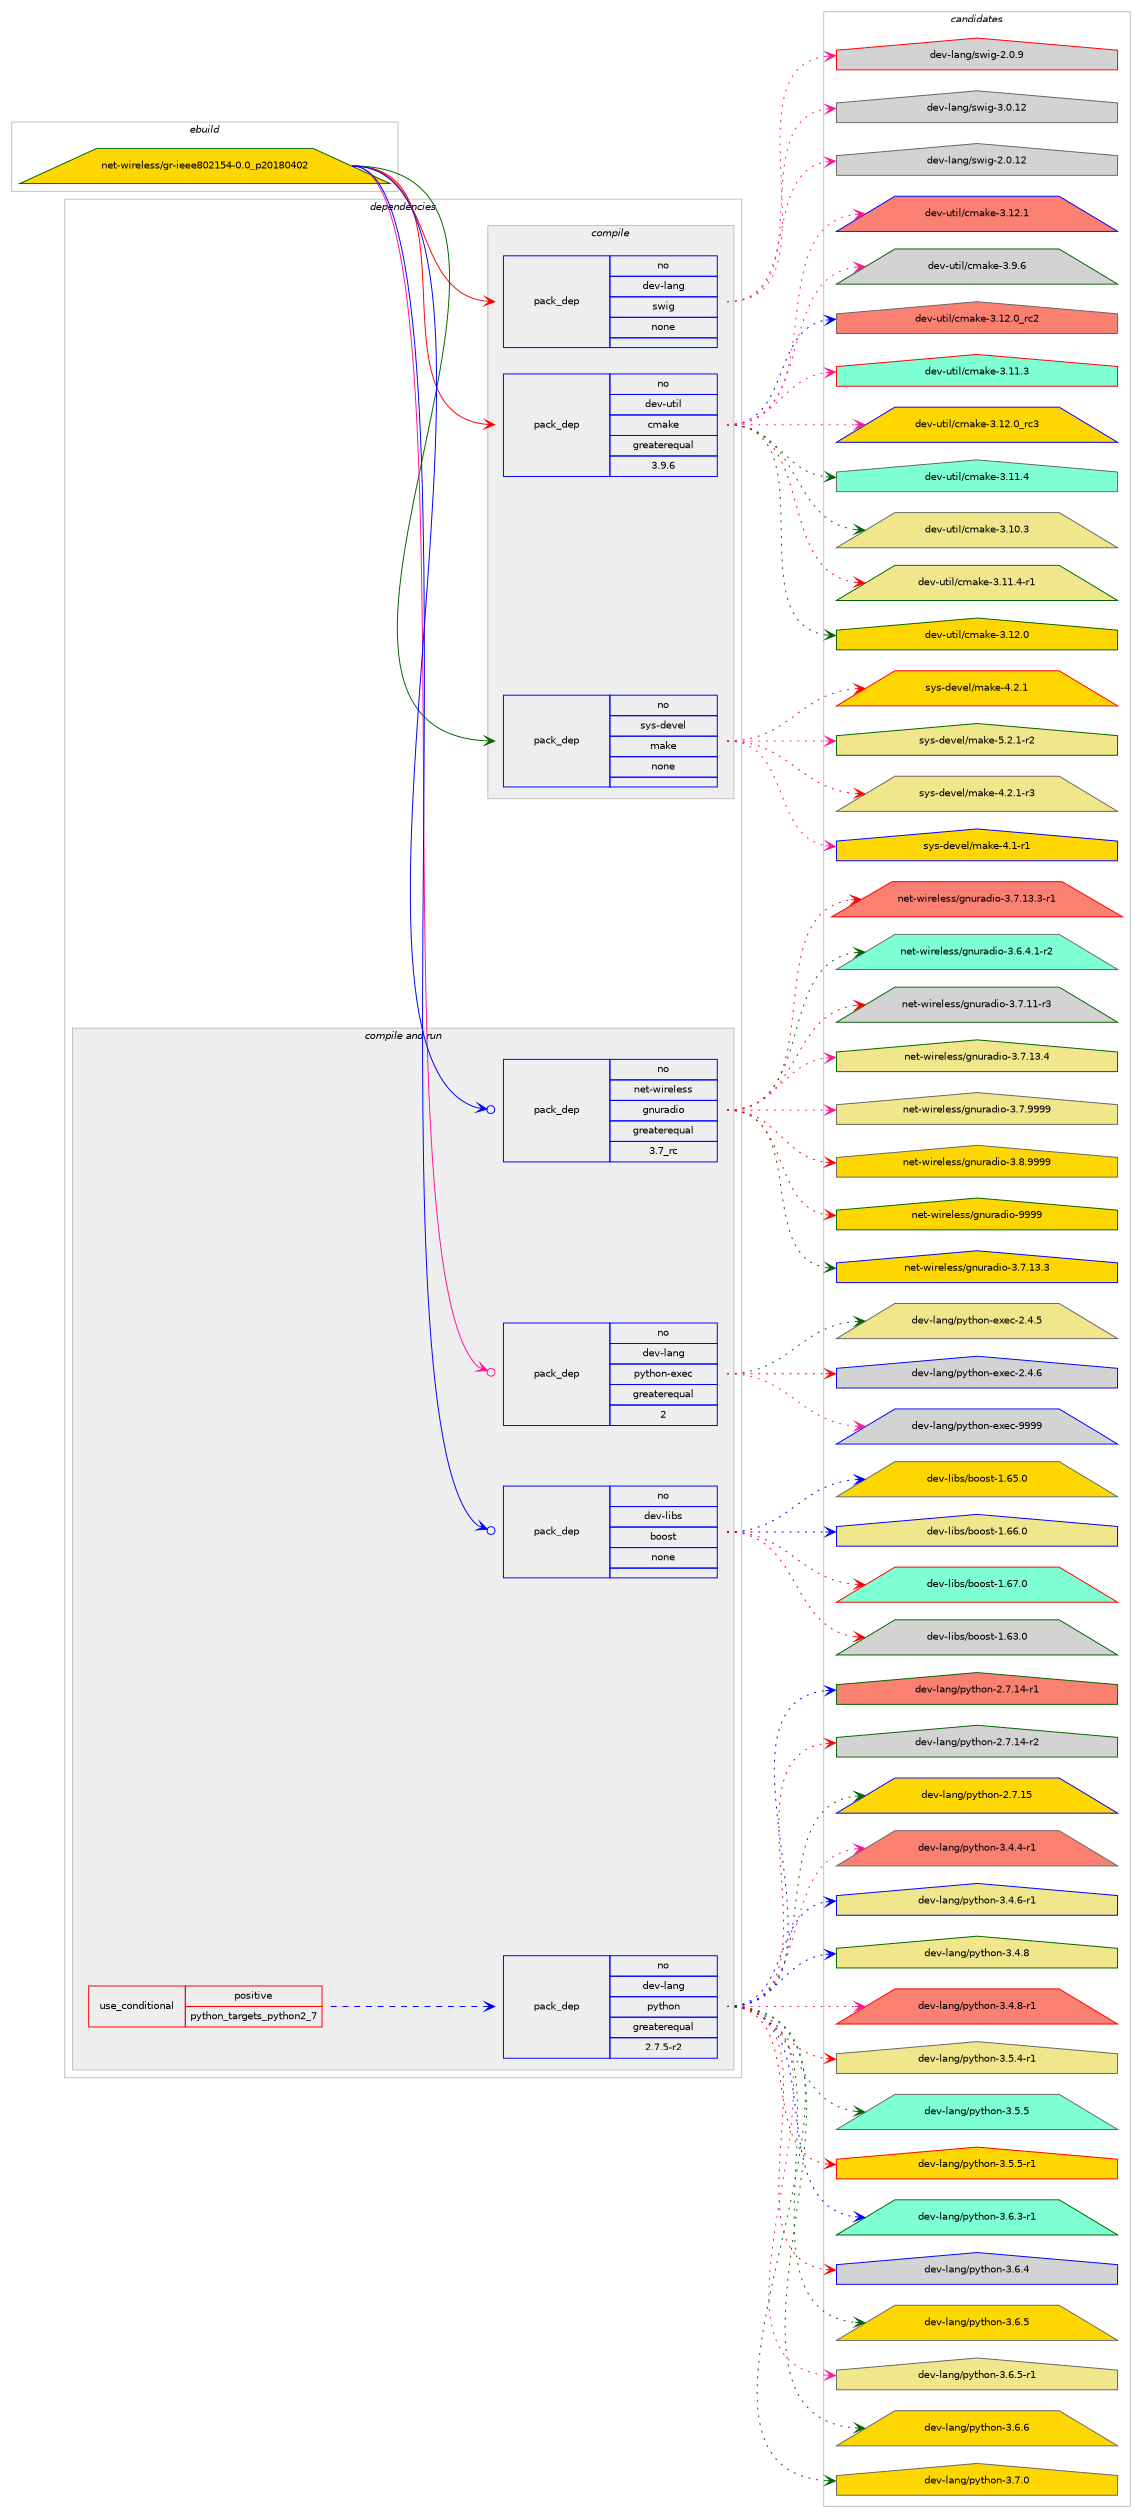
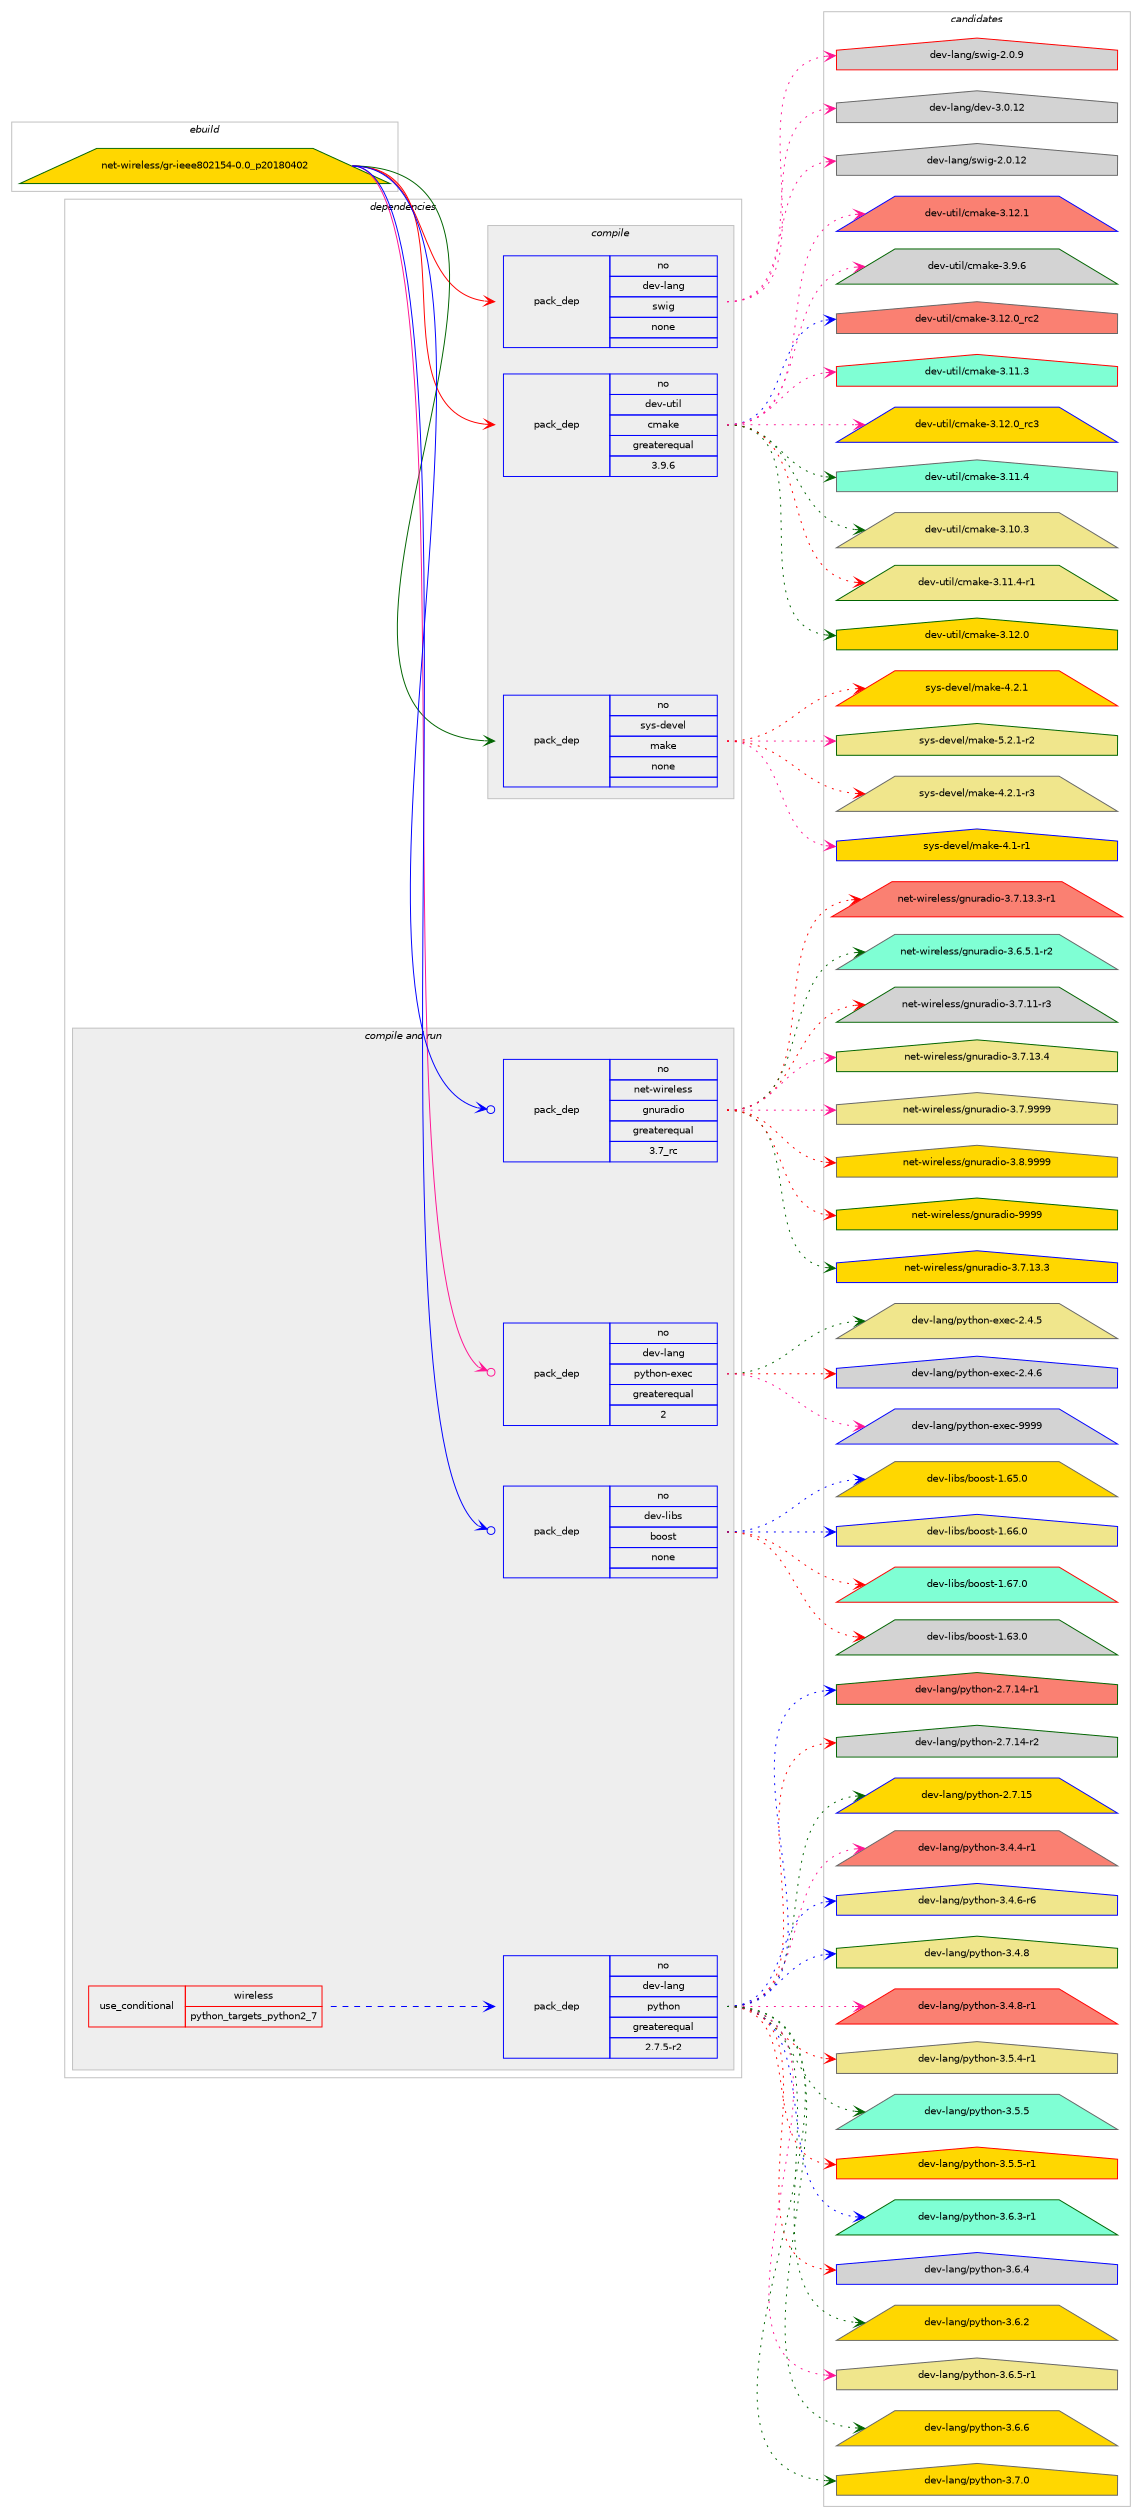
node "dev-lang/swig-3.0.12": label "dev-lang/swig-3.0.12" -> "dev-lang/dev-3.0.12"
node "net-wireless/gnuradio-3.6.4.1-r2": label "net-wireless/gnuradio-3.6.4.1-r2" -> "net-wireless/gnuradio-3.6.5.1-r2"
node "dev-lang/python-3.4.6-r1": label "dev-lang/python-3.4.6-r1" -> "dev-lang/python-3.4.6-r6"
node "use_conditional": text "positive" -> "wireless"
node "dev-lang/python-3.6.5": label "dev-lang/python-3.6.5" -> "dev-lang/python-3.6.2"
